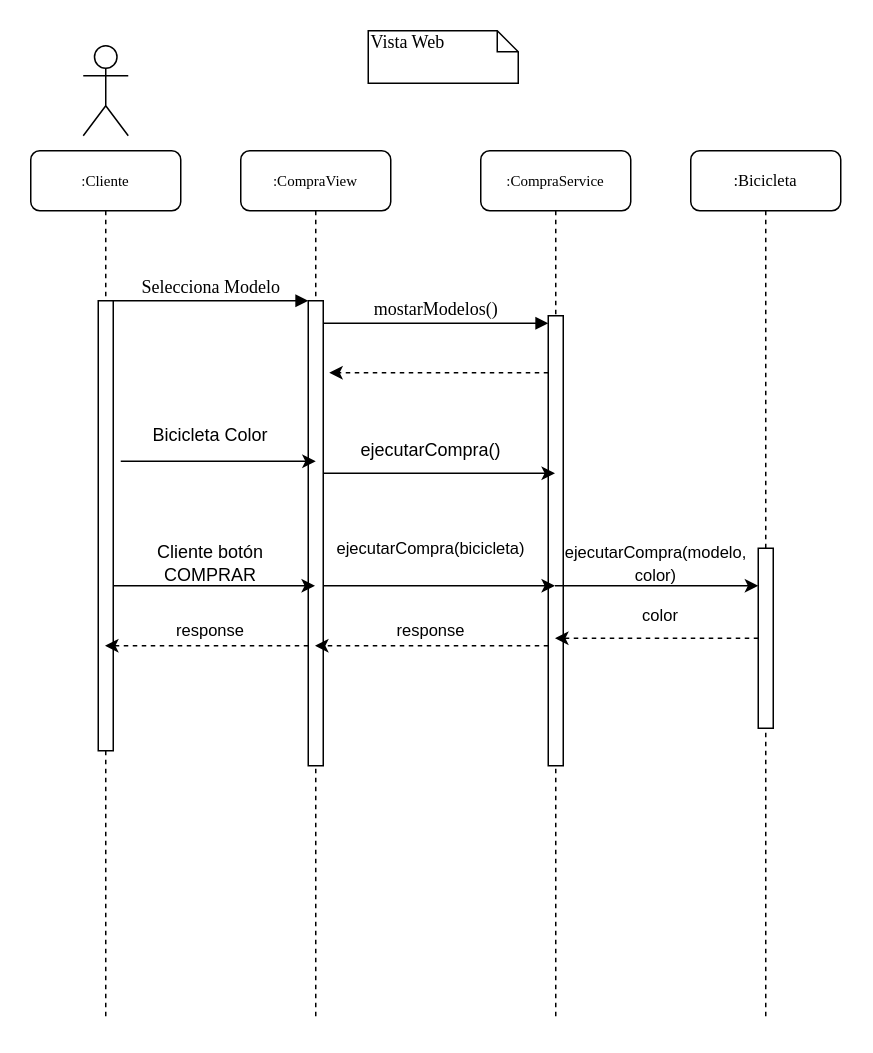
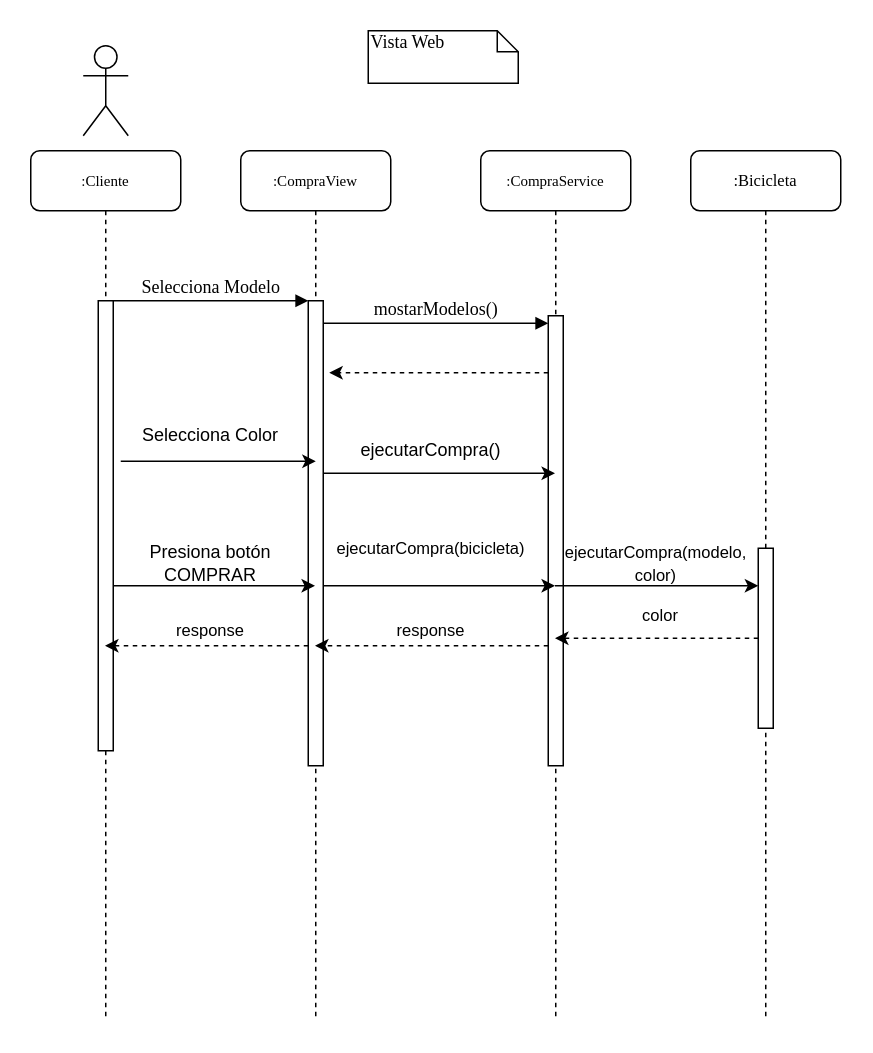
node "Bicicleta Color": label "Bicicleta Color" -> "Selecciona Color"
node "Cliente botón COMPRAR": label "Cliente botón COMPRAR" -> "Presiona botón COMPRAR"
